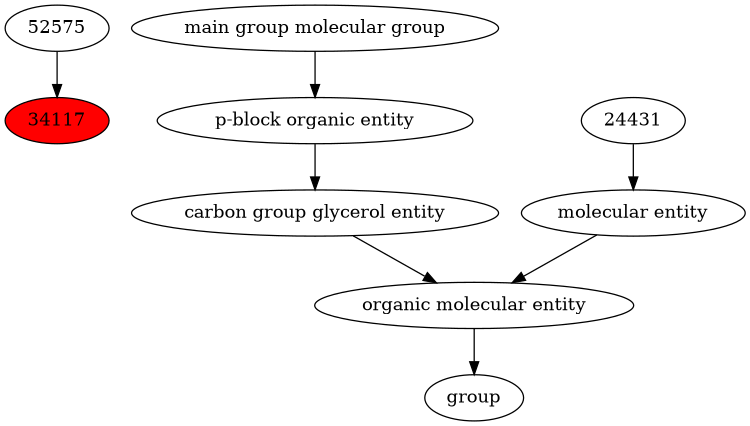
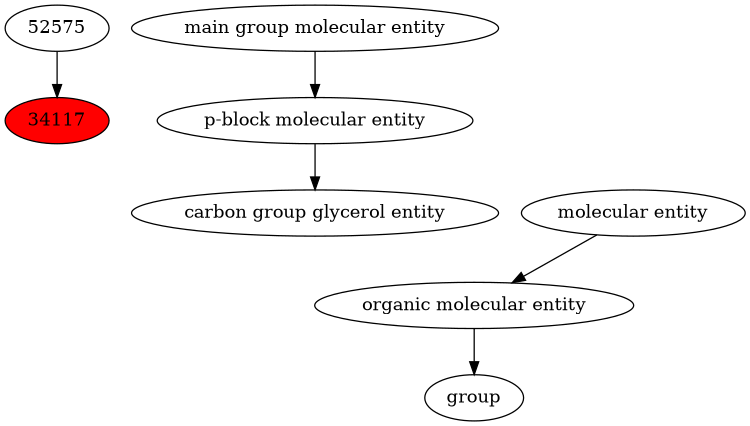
node "main group molecular group": label "main group molecular group" -> "main group molecular entity"
node "p-block organic entity": label "p-block organic entity" -> "p-block molecular entity"
node "24431": removed
edge "carbon group glycerol entity" -> "organic molecular entity": removed
